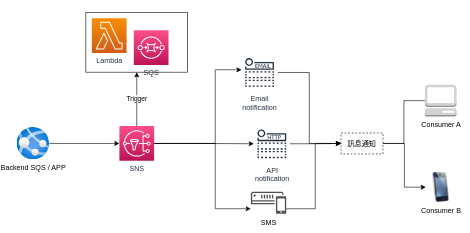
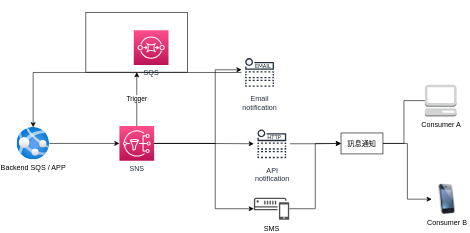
node "Lambda": removed
edge "Email notification" -> "訊息通知": now "Email notification" -> "Backend SQS / APP"
node "訊息通知": style dashed -> solid
node "Consumer B": moved (441, 188) -> (447, 200)
node "SMS": moved (269, 203) -> (272, 209)
